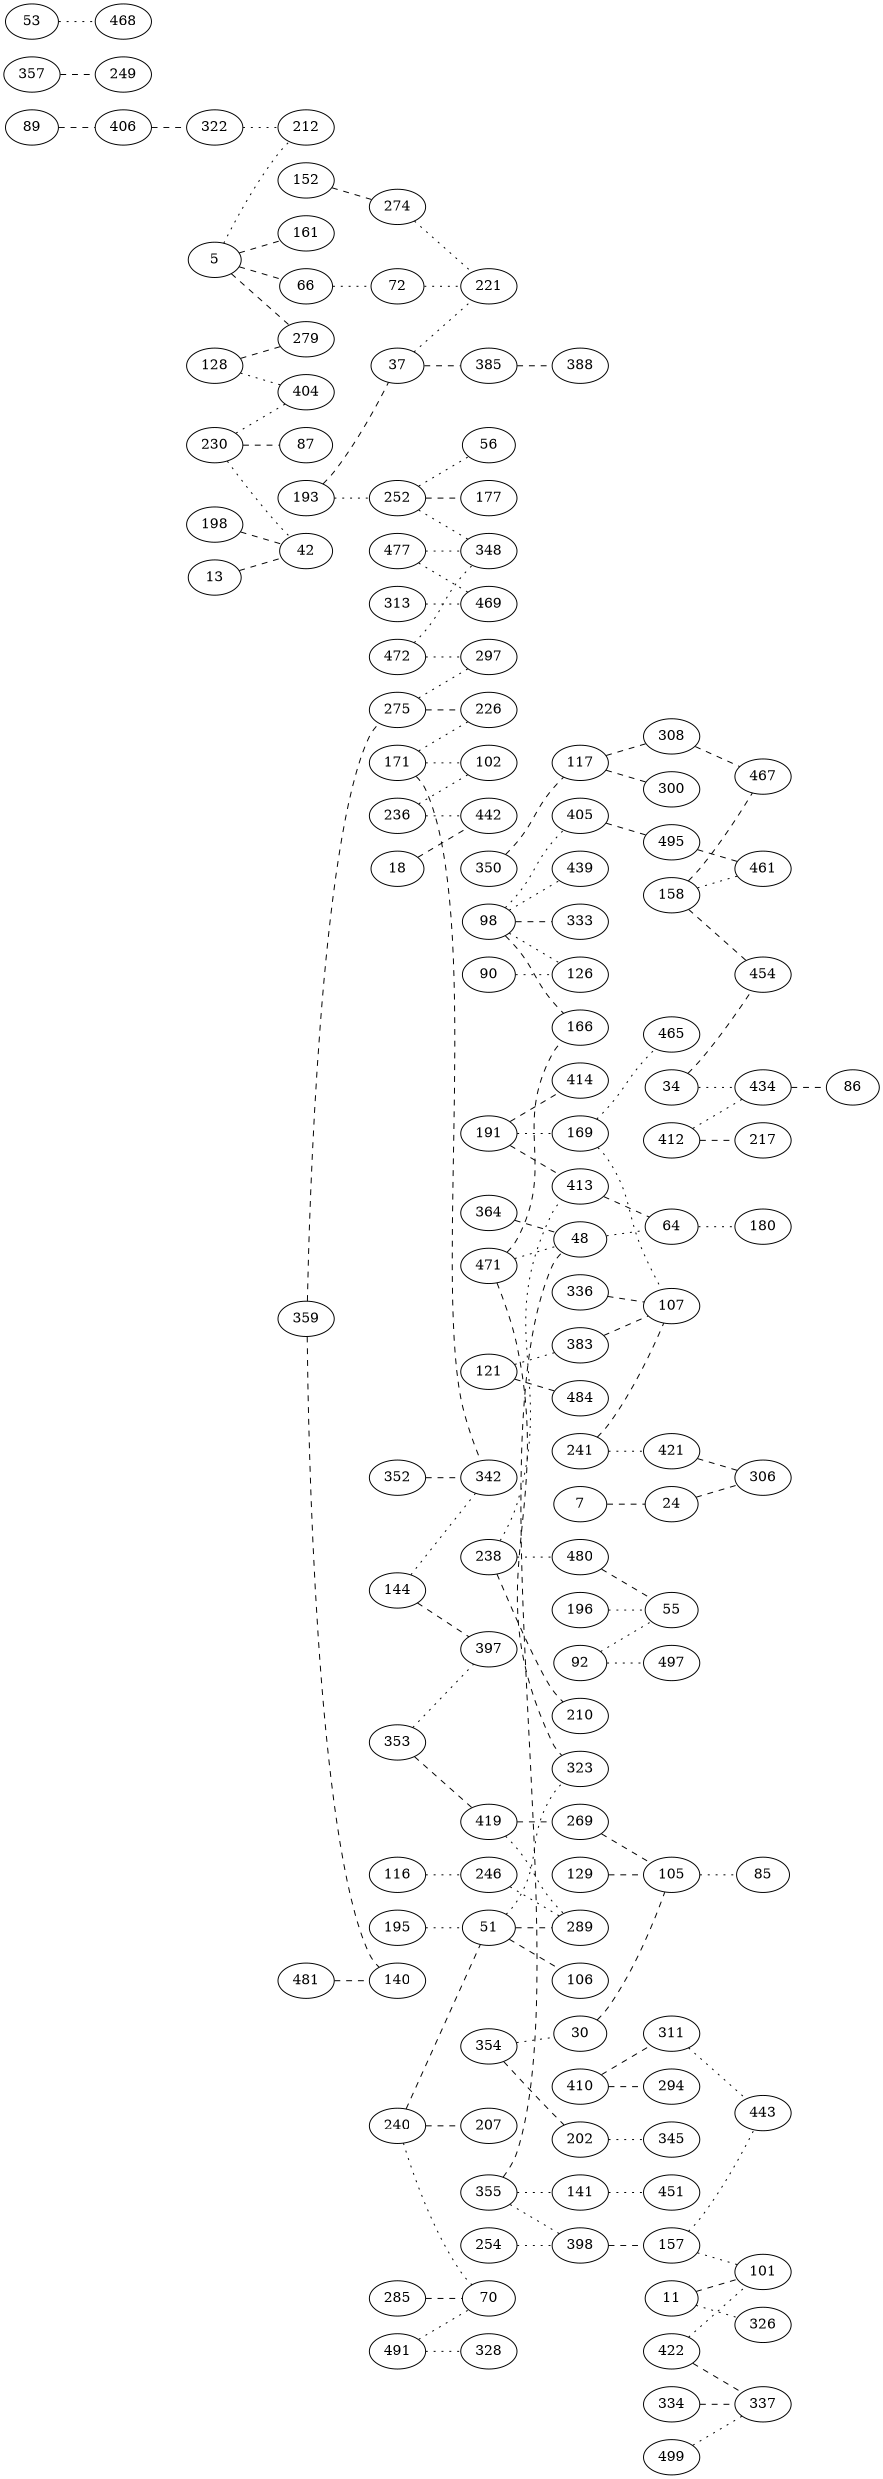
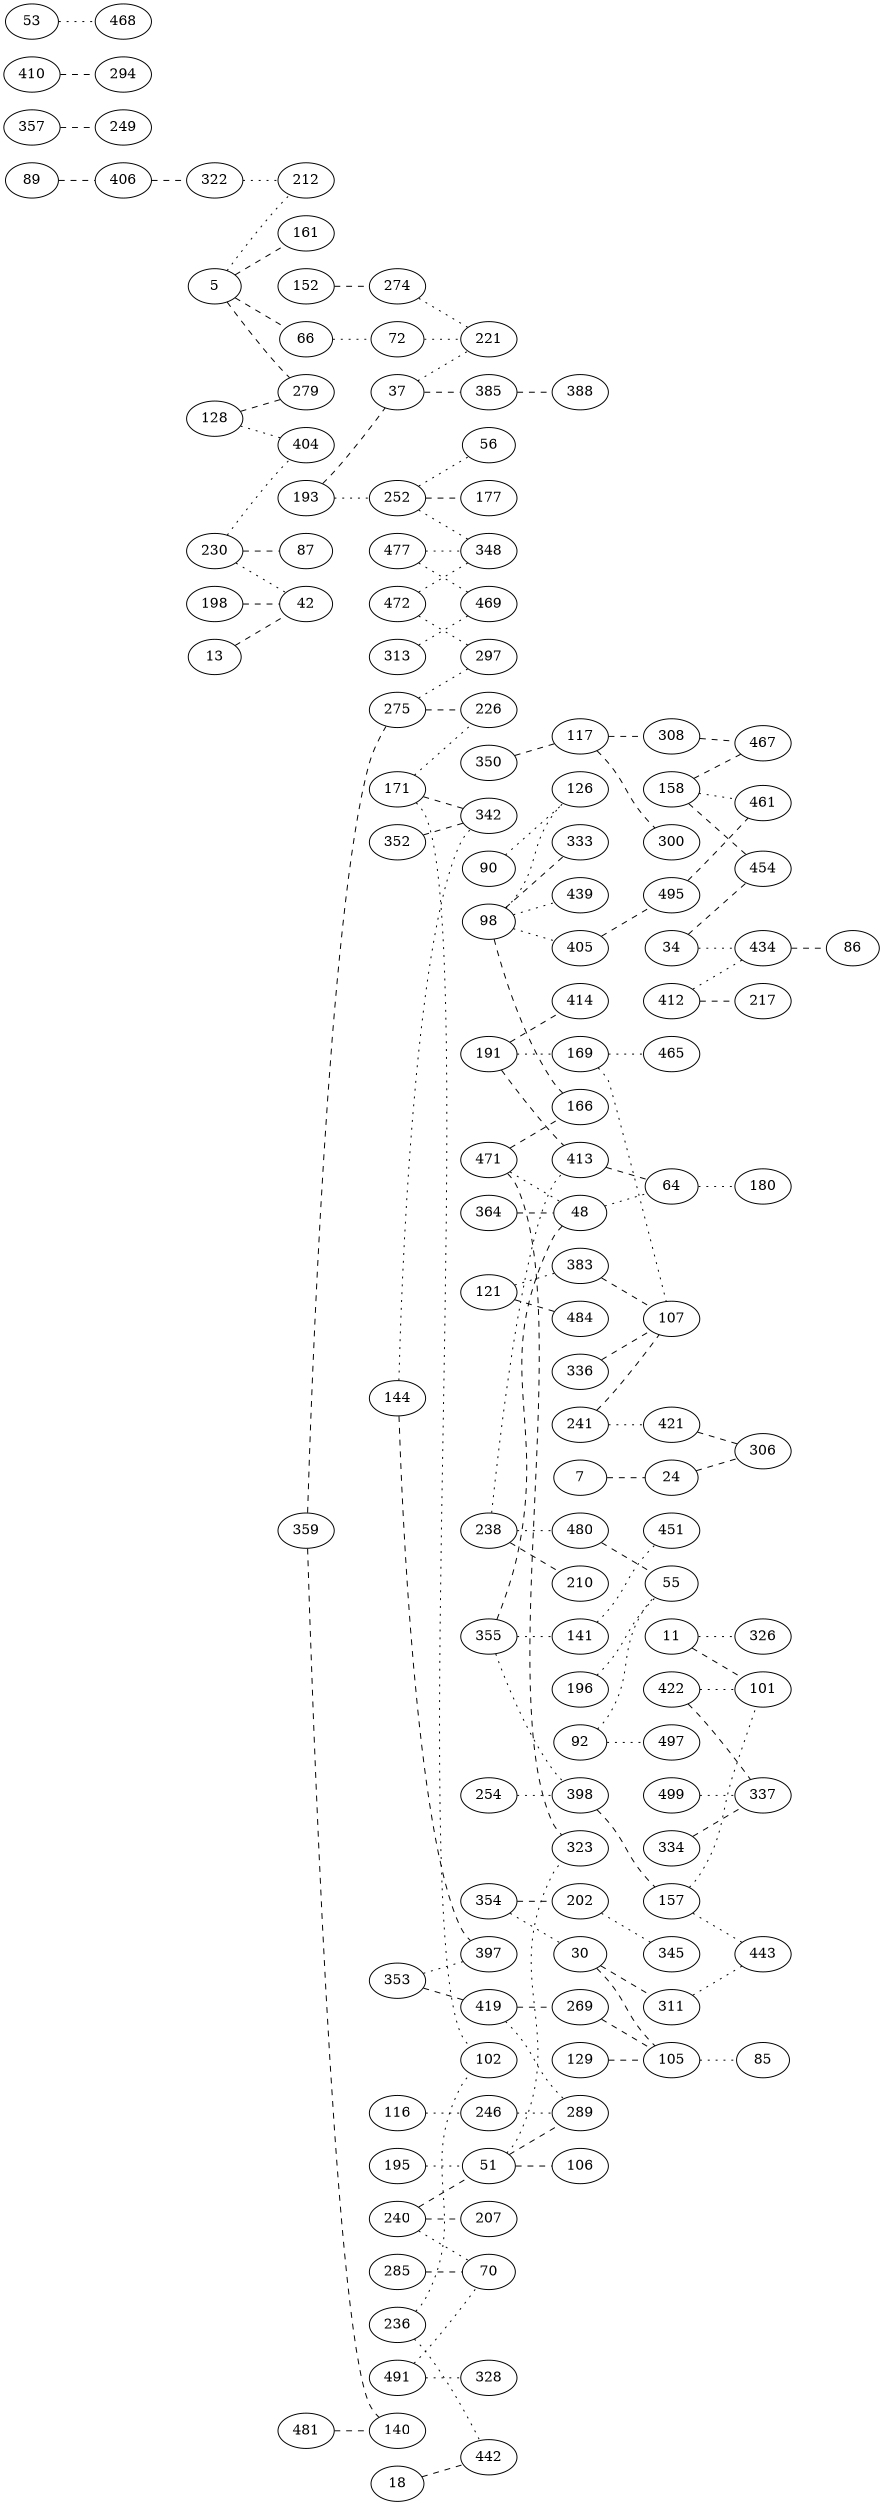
edge "311" -- "410": now "311" -- "30"
